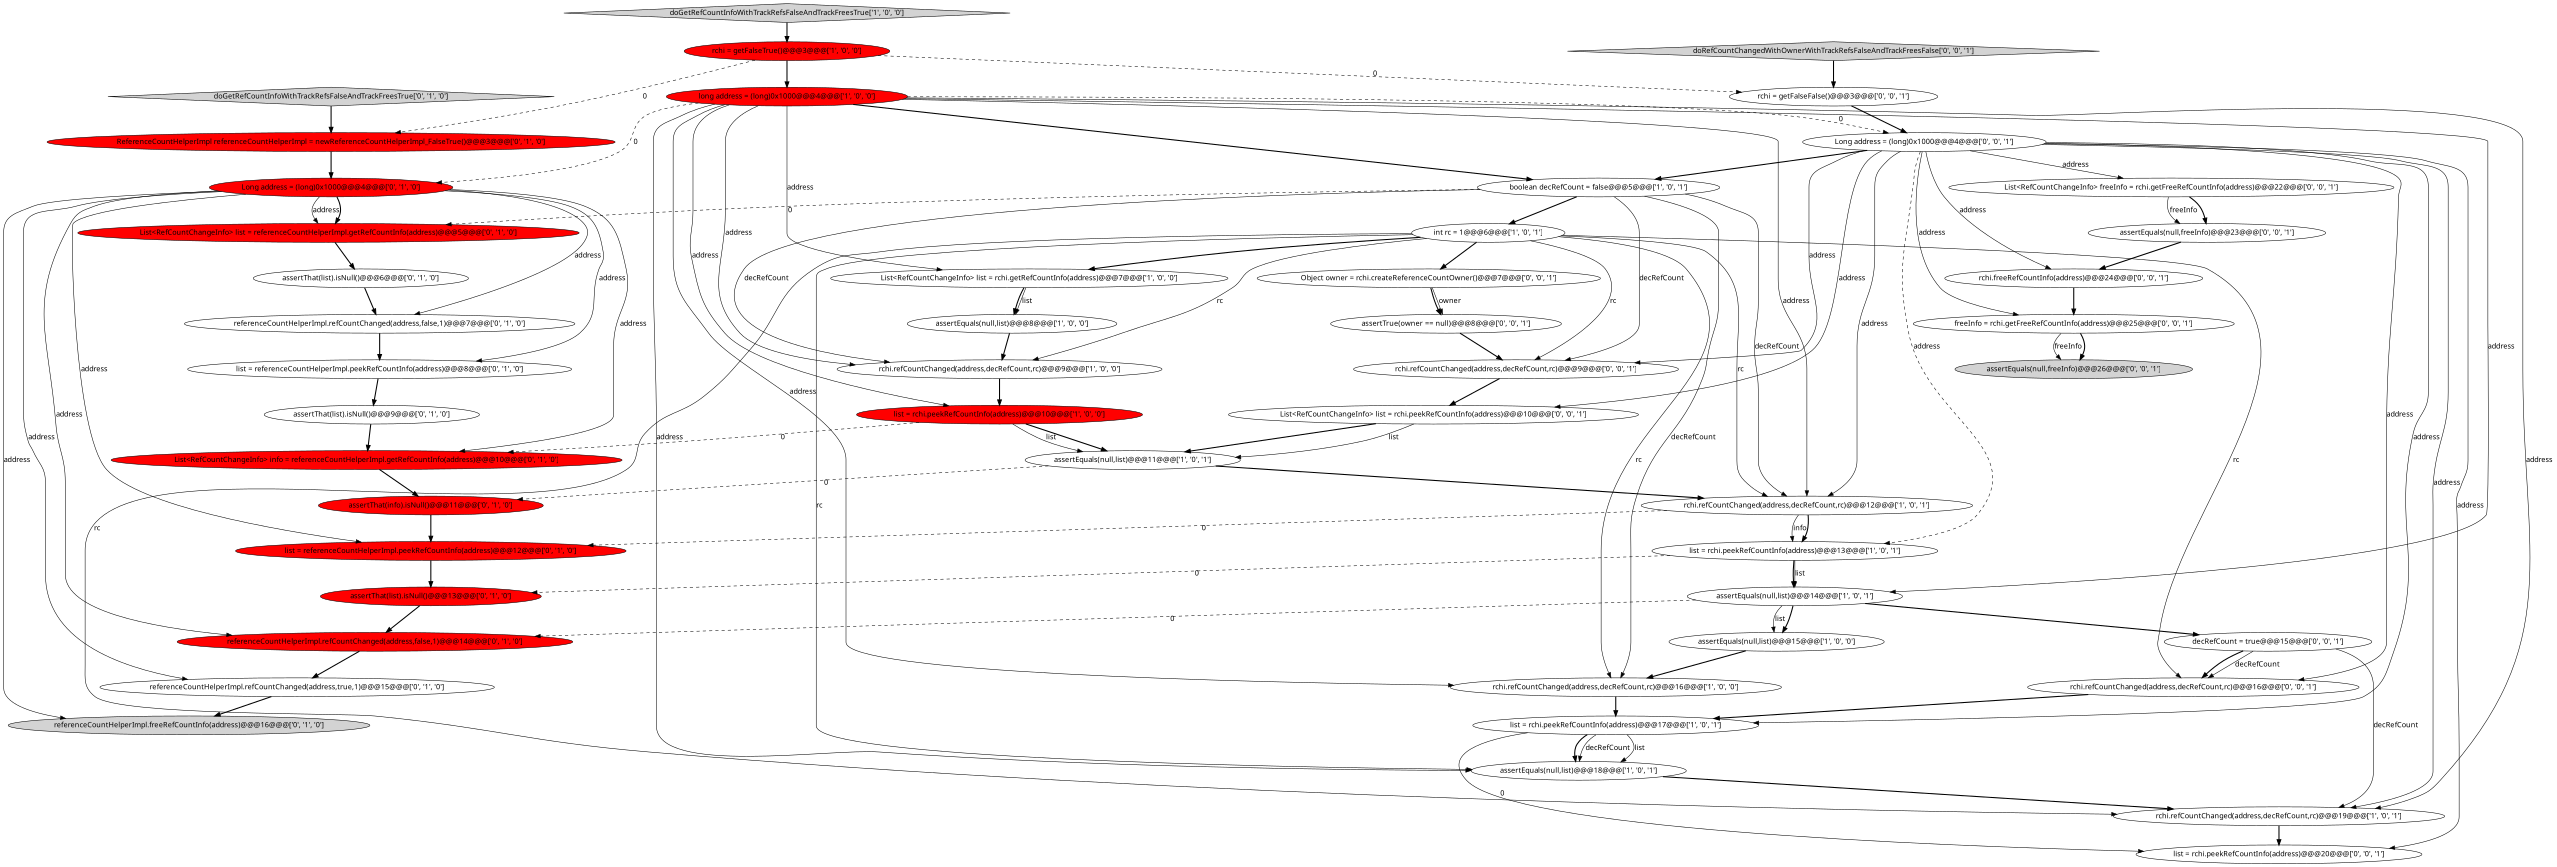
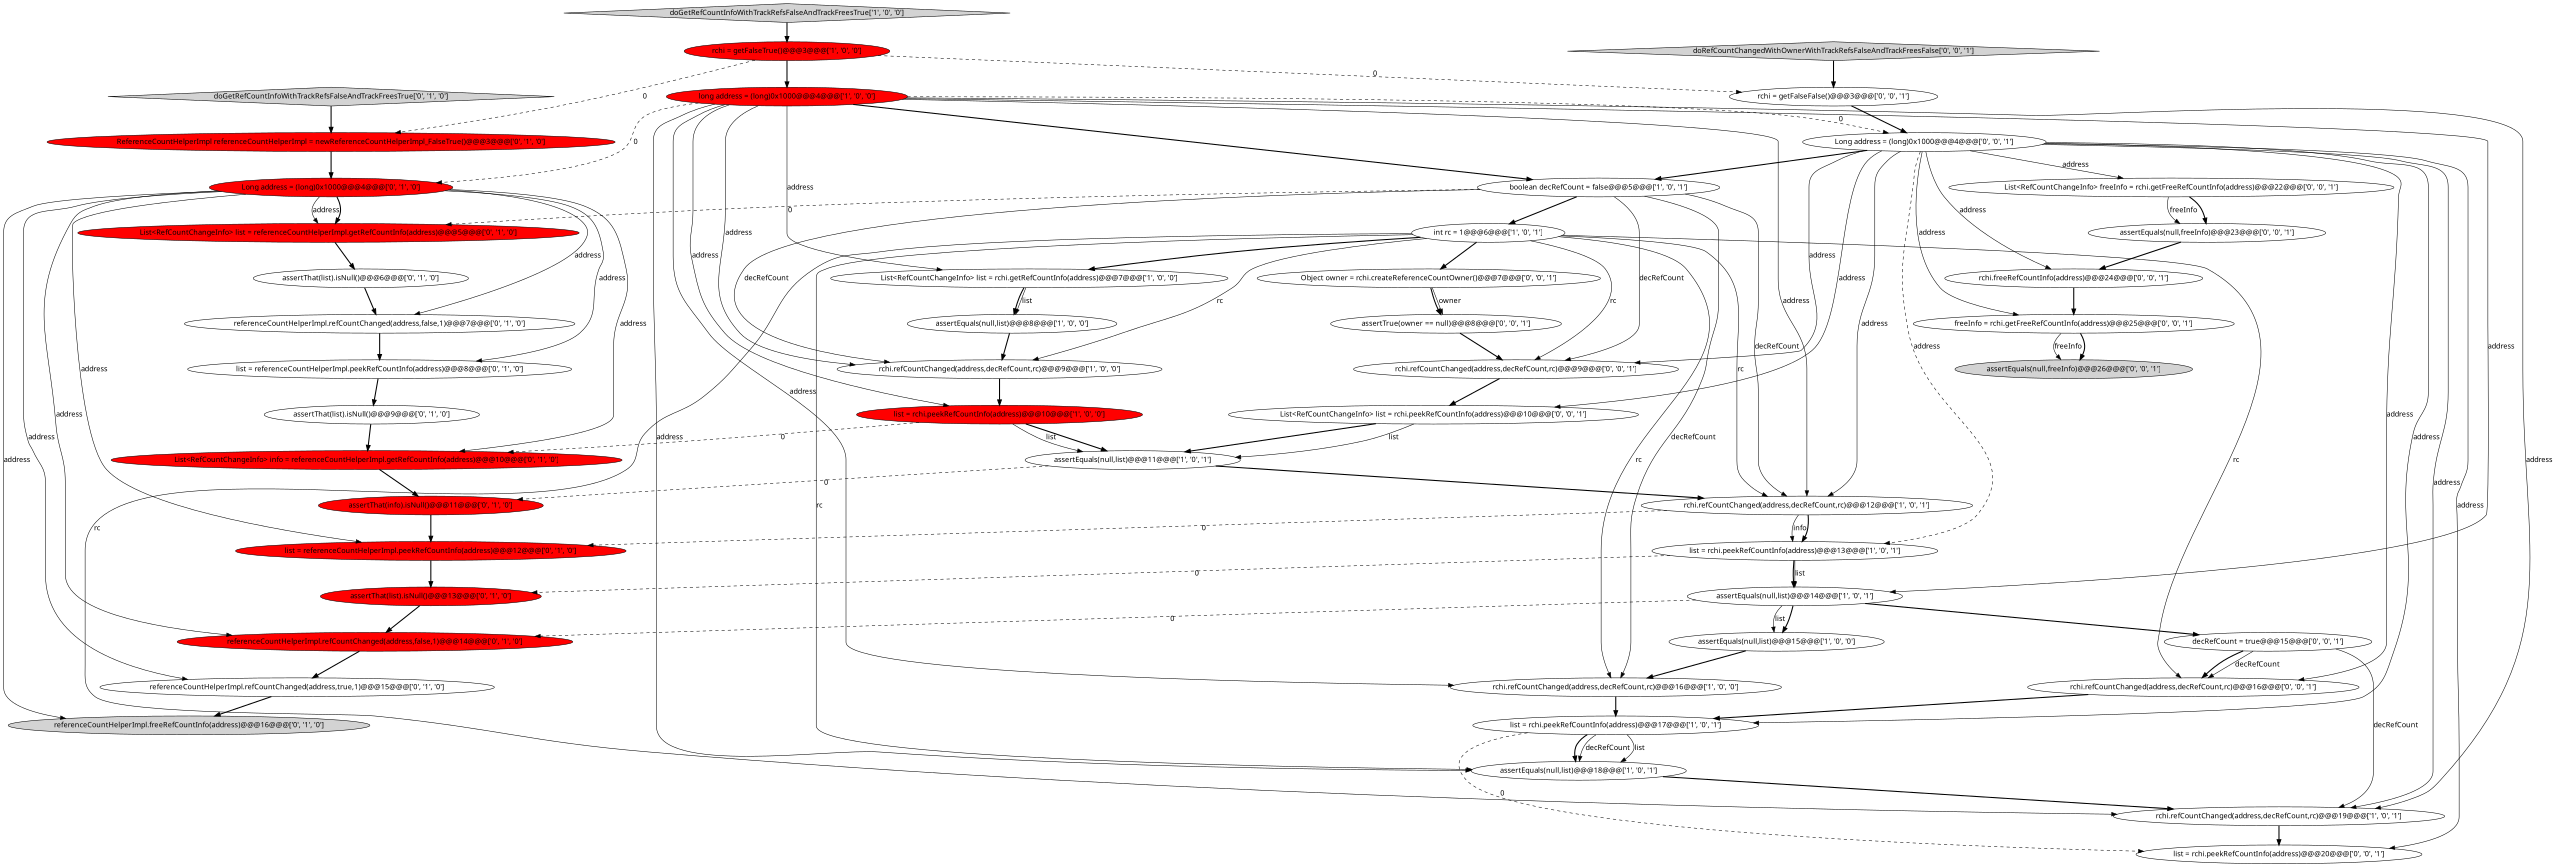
edge "list = rchi.peekRefCountInfo(address)@@@17@@@['1', '0', '1']" -> "list = rchi.peekRefCountInfo(address)@@@20@@@['0', '0', '1']": style solid -> dashed
